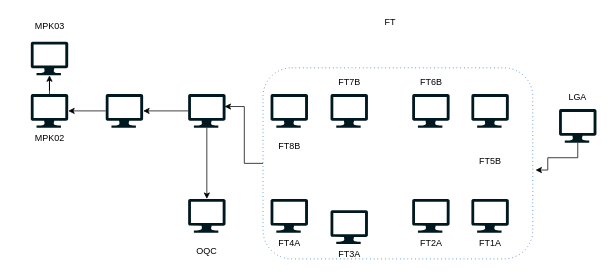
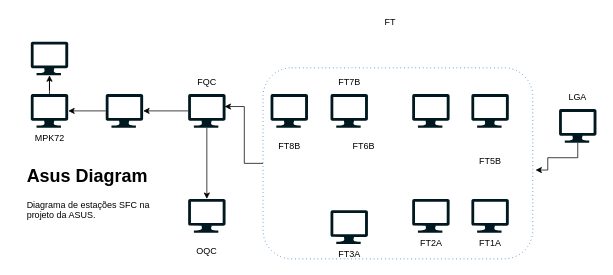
node "MPK03": removed
node "FQC": added
node "FT6B": moved (431, 83) -> (363, 147)
node "MPK02": label "MPK02" -> "MPK72"
node "Asus DiagramDiagrama de estações SFC na projeto da ASUS.": added
node "FT4A": removed
